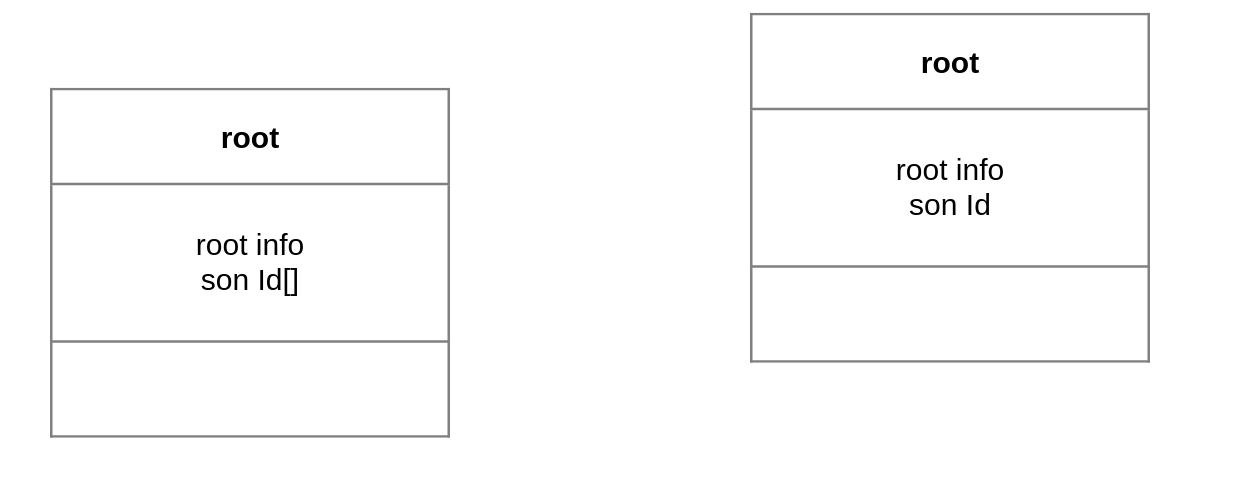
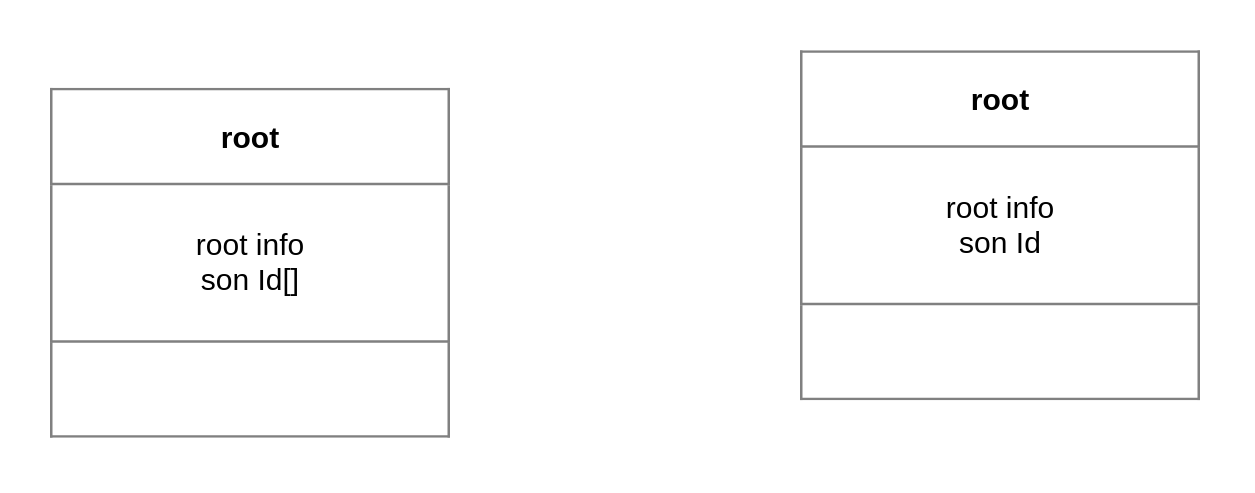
node "root root info son Id": moved (951, 189) -> (1001, 226)
